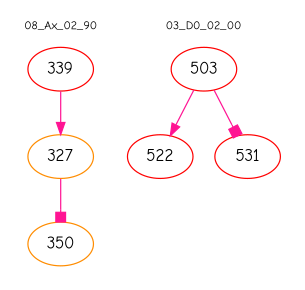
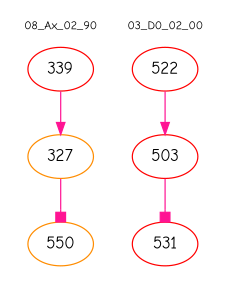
edge "503" -> "522": reversed
node "350": label "350" -> "550"
